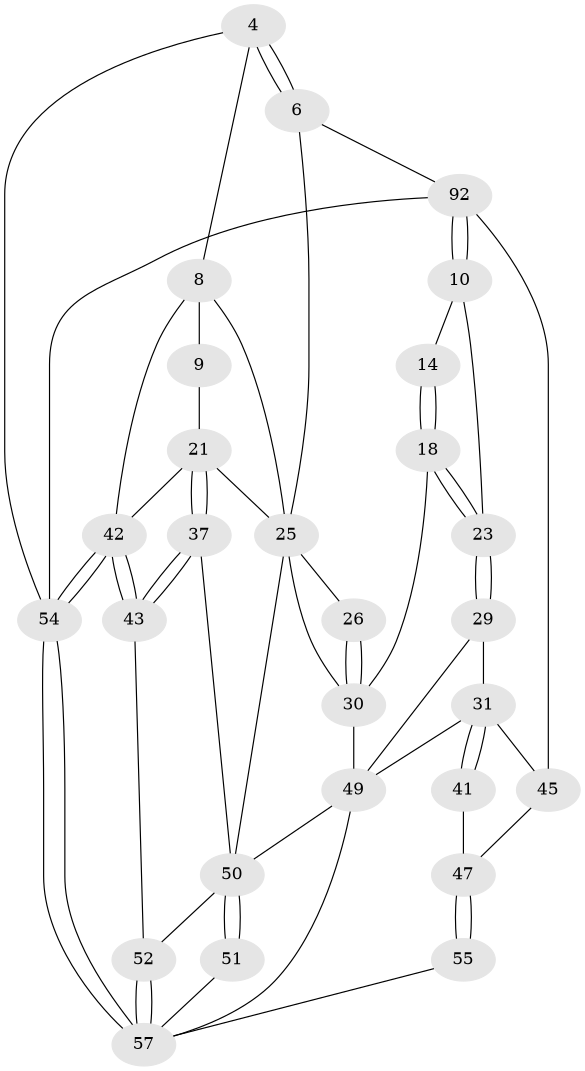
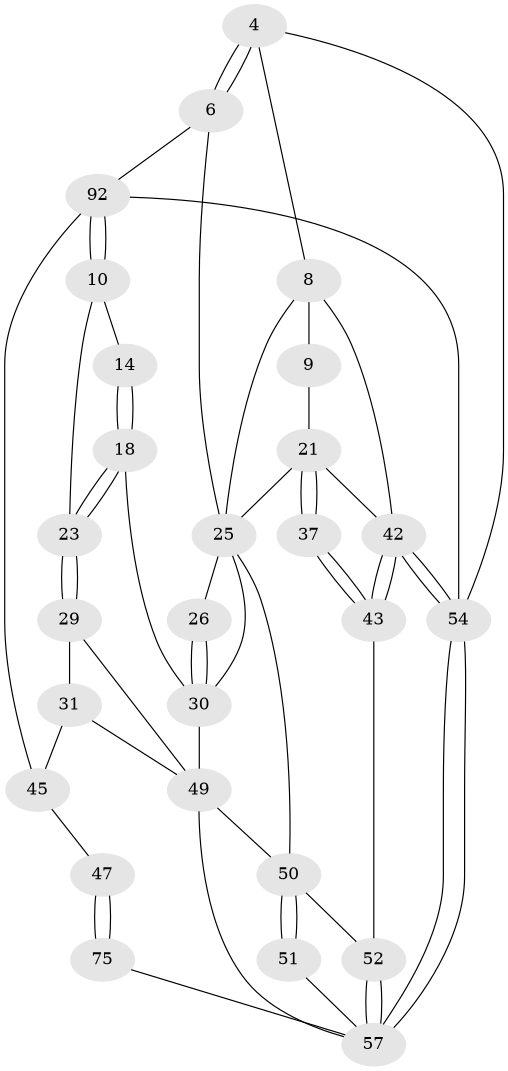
edge "37" -- "50": removed
node "41": removed
node "55": label "55" -> "75"
